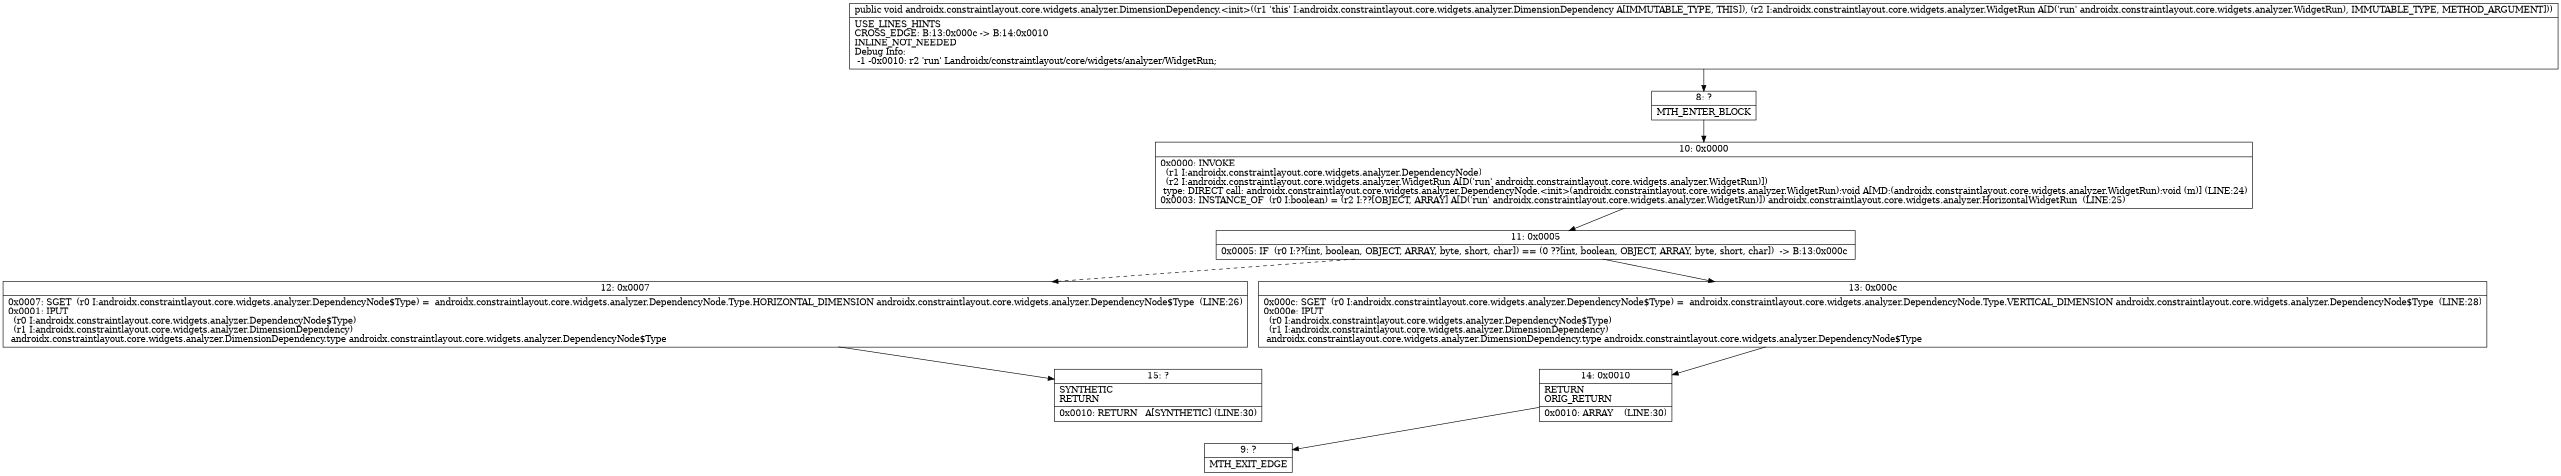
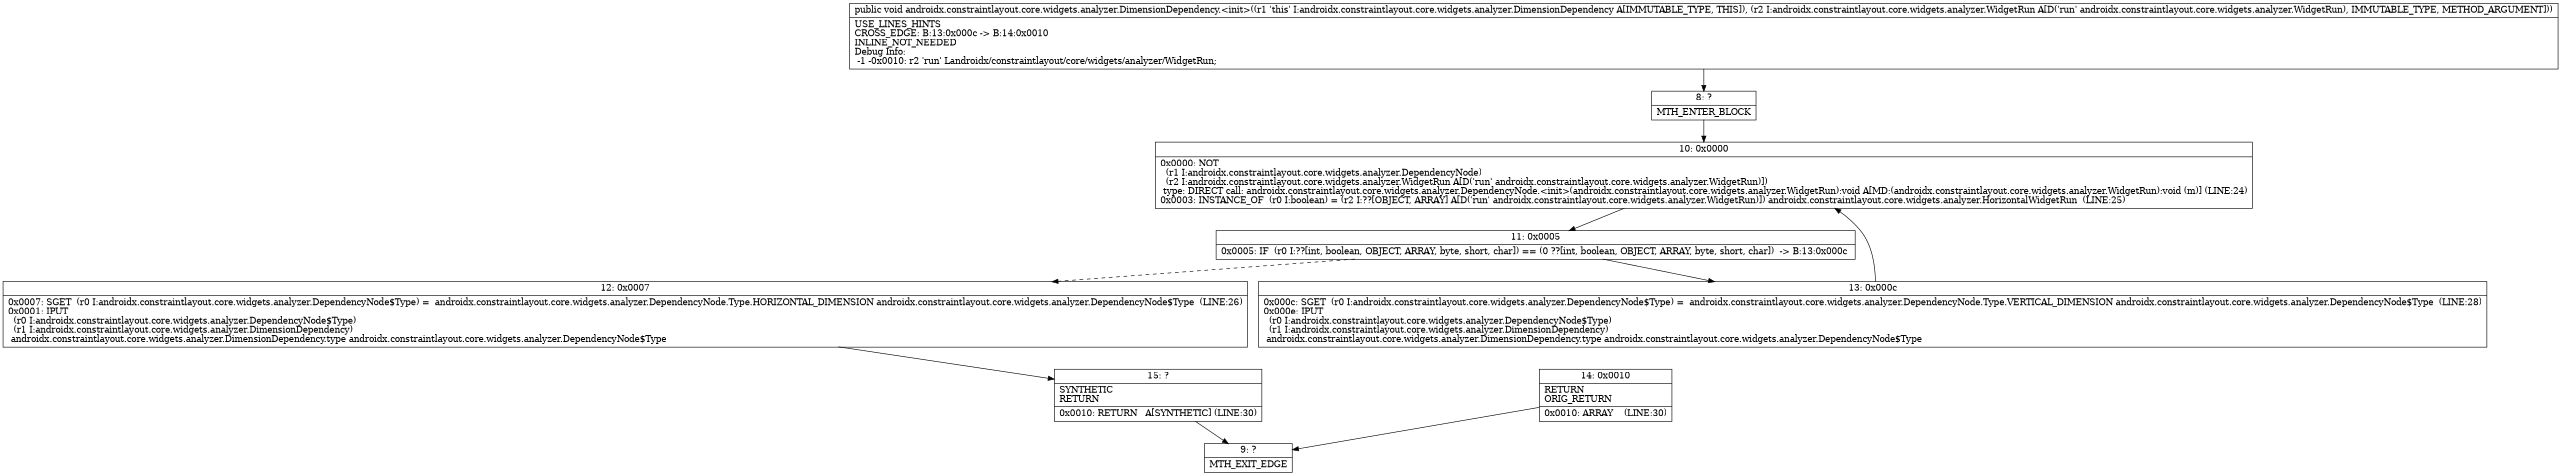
node "10: 0x0000": text "0x0000: INVOKE" -> "0x0000: NOT"
edge "13: 0x000c" -> "14: 0x0010": now "13: 0x000c" -> "10: 0x0000"
edge "15: ?" -> "9: ?": added
